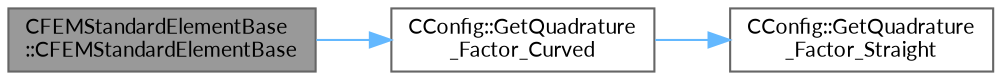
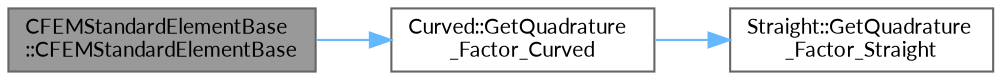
node "CConfig::GetQuadrature _Factor_Curved": label "CConfig::GetQuadrature _Factor_Curved" -> "Curved::GetQuadrature _Factor_Curved"
node "CConfig::GetQuadrature _Factor_Straight": label "CConfig::GetQuadrature _Factor_Straight" -> "Straight::GetQuadrature _Factor_Straight"
